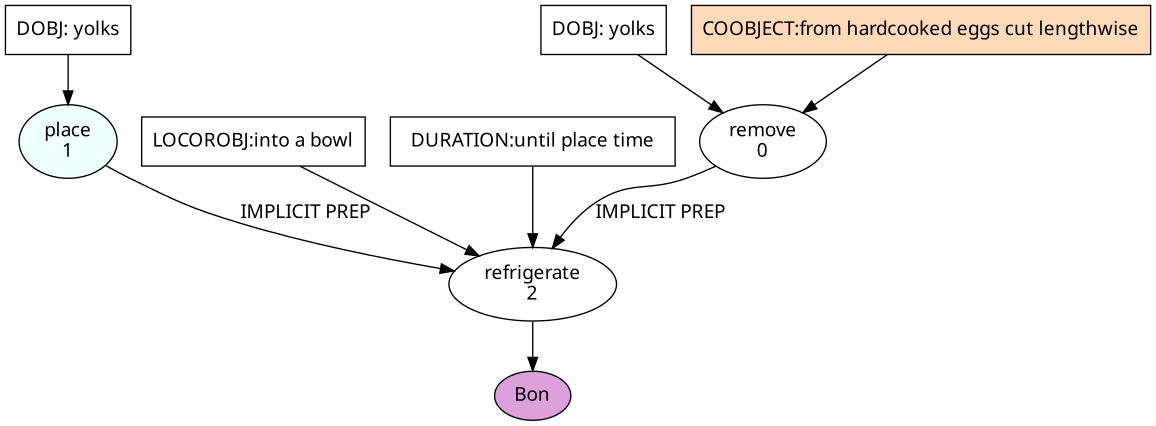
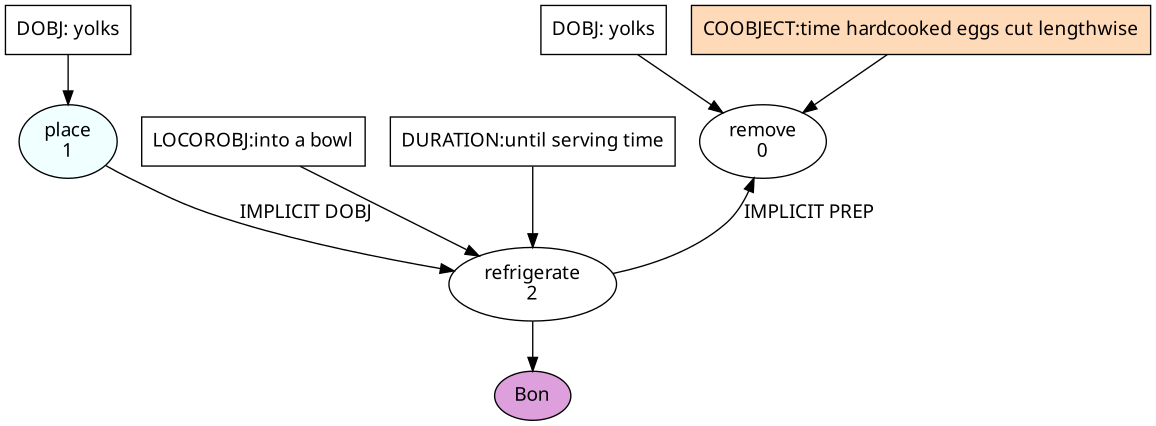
node "COOBJECT:from hardcooked eggs cut lengthwise": label "COOBJECT:from hardcooked eggs cut lengthwise" -> "COOBJECT:time hardcooked eggs cut lengthwise"
node "DURATION:until place time": label "DURATION:until place time" -> "DURATION:until serving time"
edge "remove 0" -> "refrigerate 2": reversed
edge "place 1" -> "refrigerate 2": label "IMPLICIT PREP" -> "IMPLICIT DOBJ"
